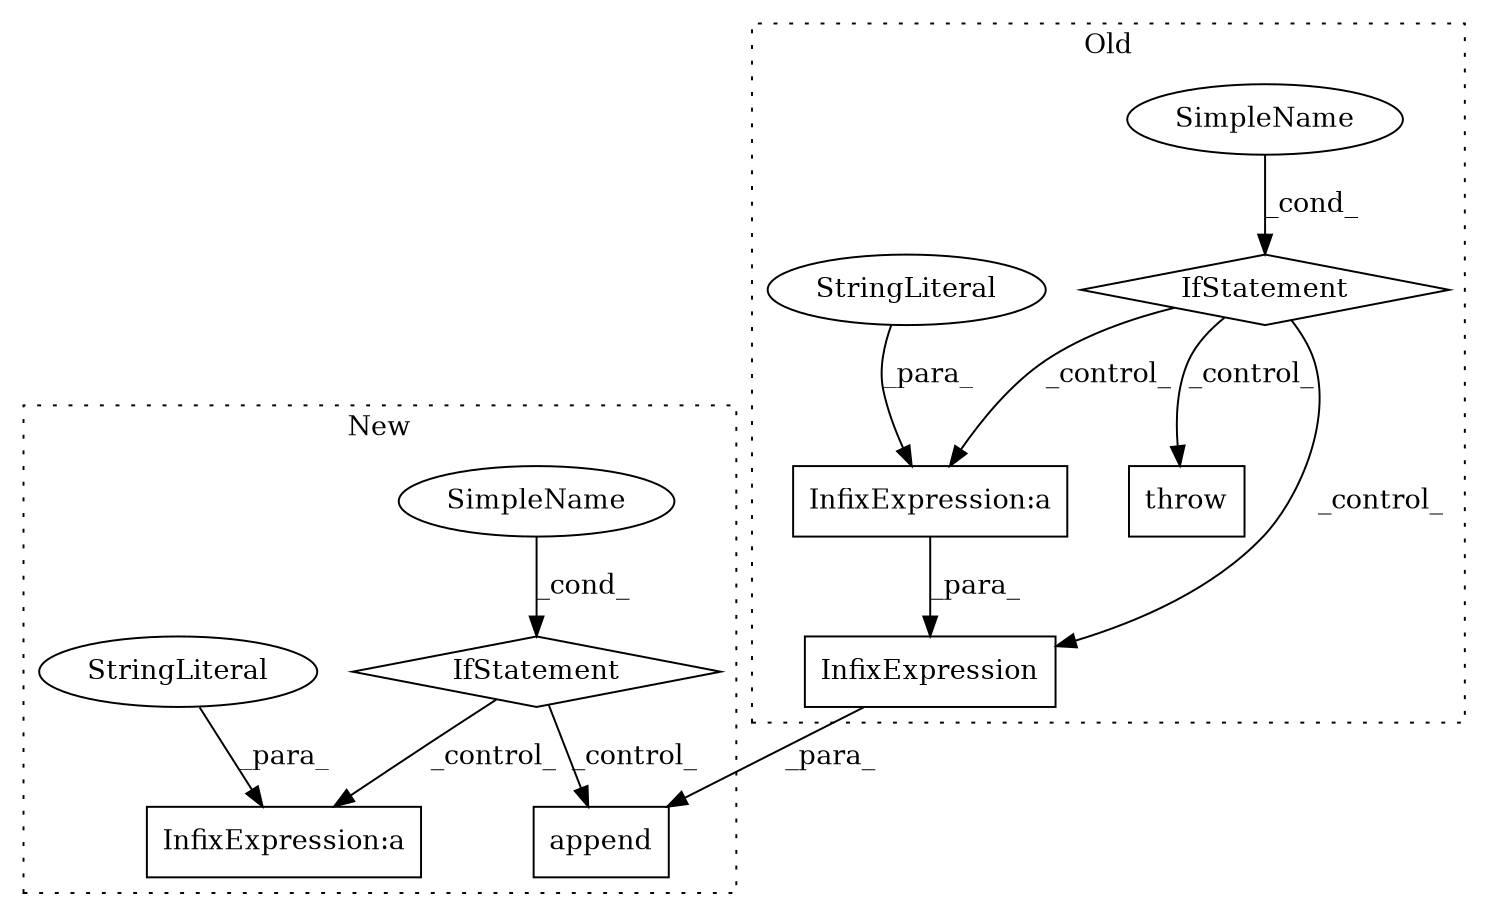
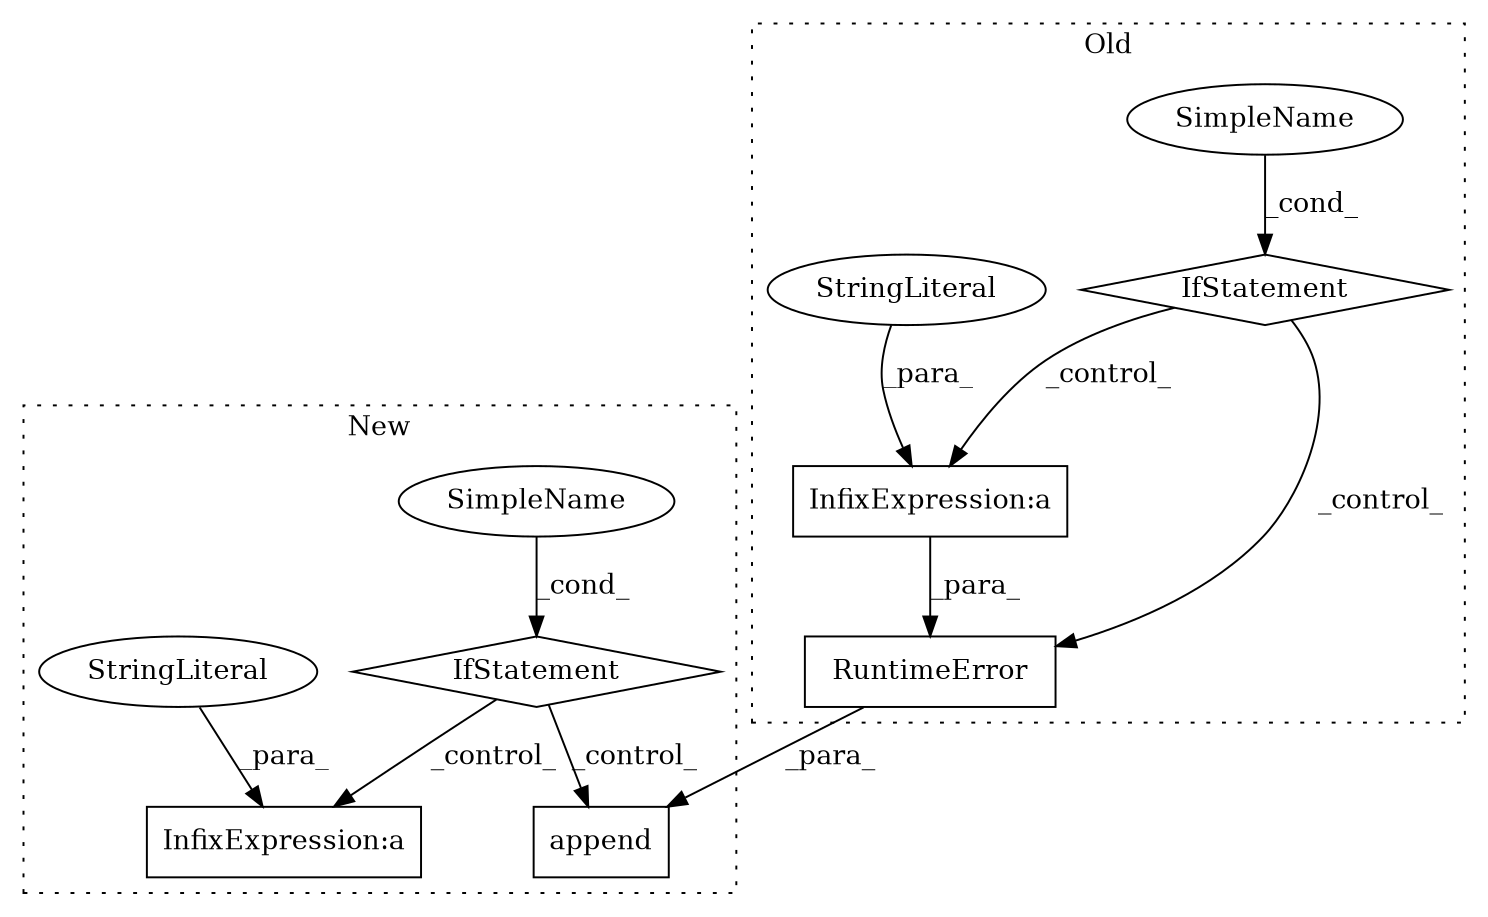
node "throw": removed
node "InfixExpression": label "InfixExpression" -> "RuntimeError"
